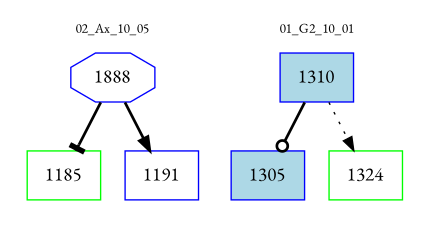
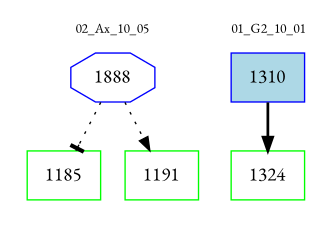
edge "1888" -> "1191": style bold -> dotted
edge "1310" -> "1324": style dotted -> bold
edge "1888" -> "1185": style bold -> dotted
node "1191": color blue -> green
node "1305": removed
